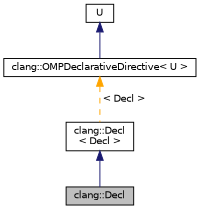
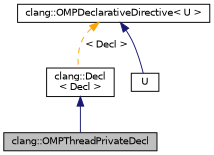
edge "clang::OMPDeclarativeDirective< U >" -> "U": reversed
node "clang::Decl": label "clang::Decl" -> "clang::OMPThreadPrivateDecl"
